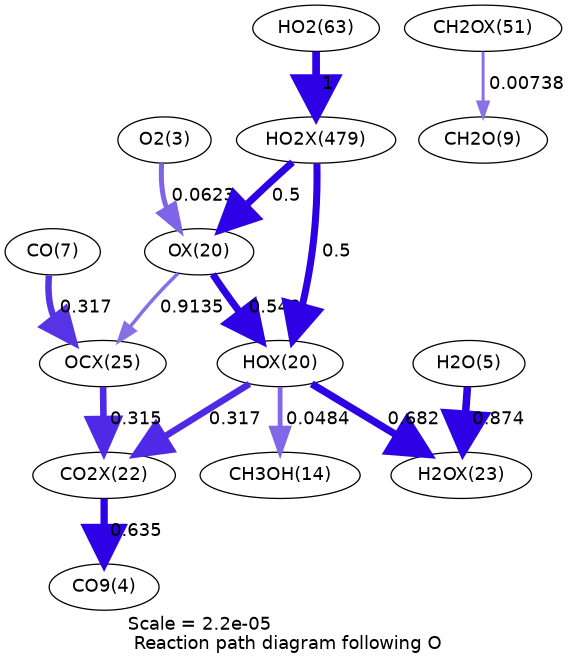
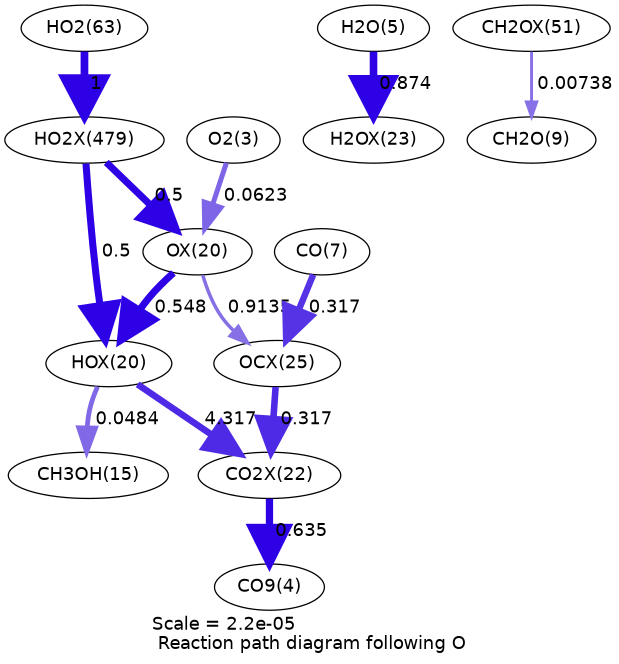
edge "HOX(20)" -> "H2OX(23)": removed, label "0.682"
edge "OCX(25)" -> "CO2X(22)": label " 0.315" -> " 0.317"
edge "HOX(20)" -> "CO2X(22)": label " 0.317" -> " 4.317"
node "CH3OH(14)": label "CH3OH(14)" -> "CH3OH(15)"
